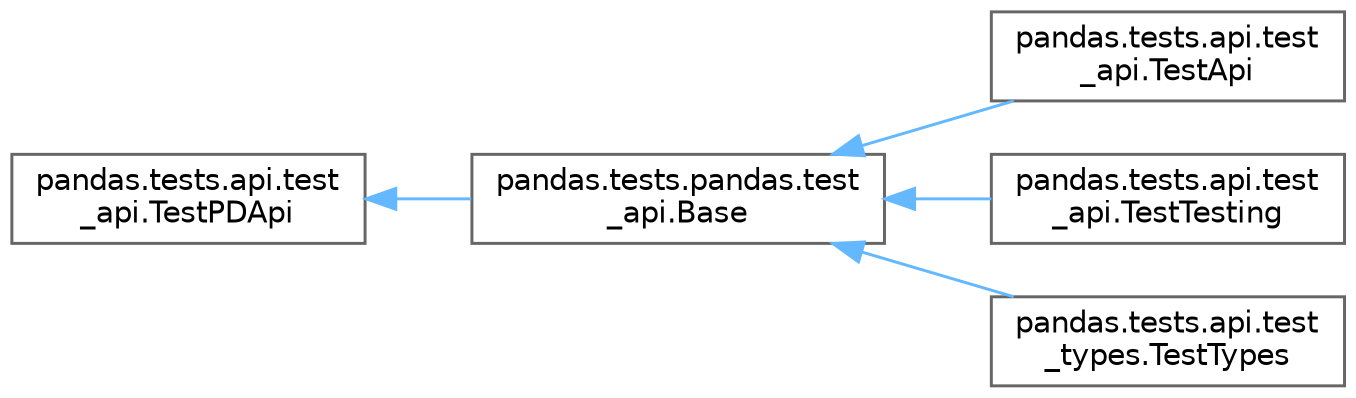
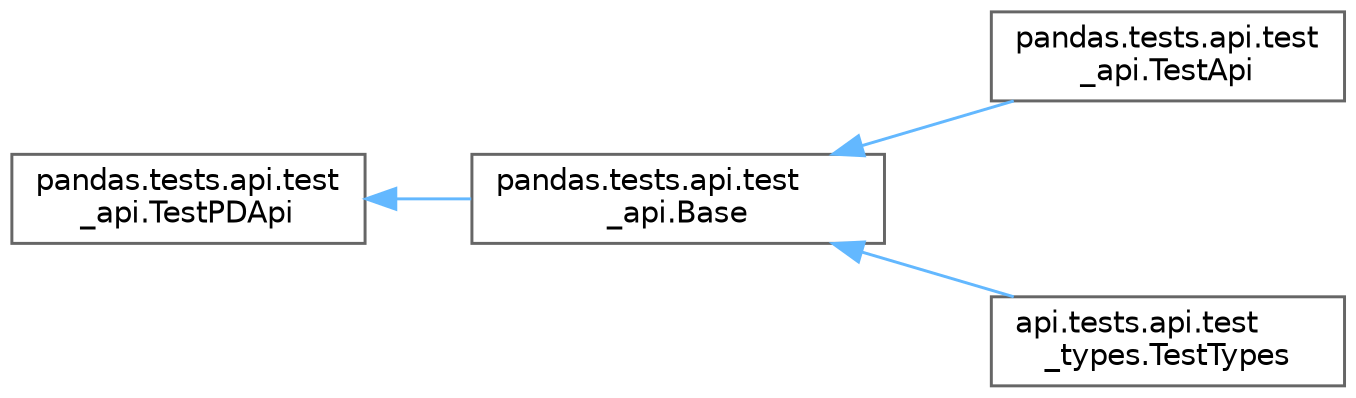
node "pandas.tests.pandas.test _api.Base": label "pandas.tests.pandas.test _api.Base" -> "pandas.tests.api.test _api.Base"
node "pandas.tests.api.test _api.TestTesting": removed
node "pandas.tests.api.test _types.TestTypes": label "pandas.tests.api.test _types.TestTypes" -> "api.tests.api.test _types.TestTypes"
